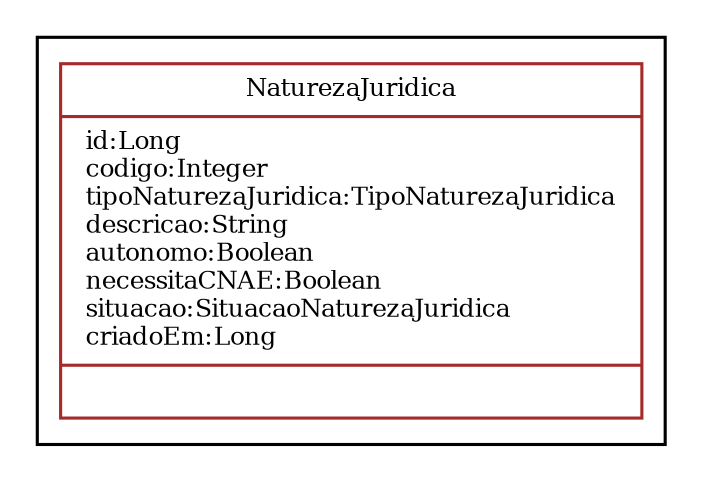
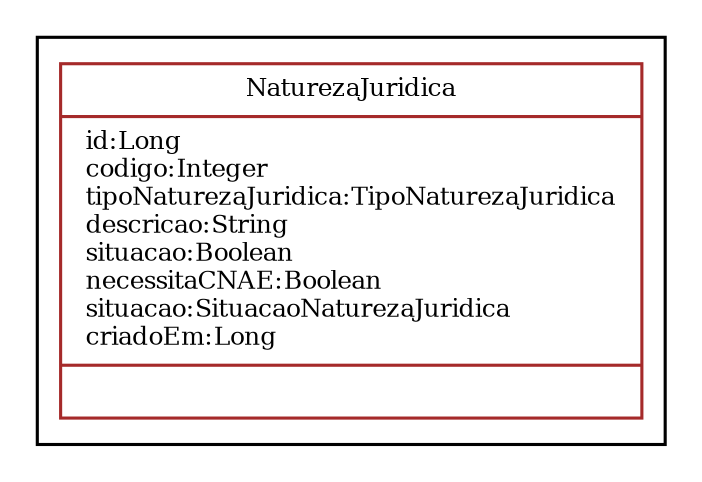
node "NaturezaJuridica": text "autonomo:Boolean" -> "situacao:Boolean"
